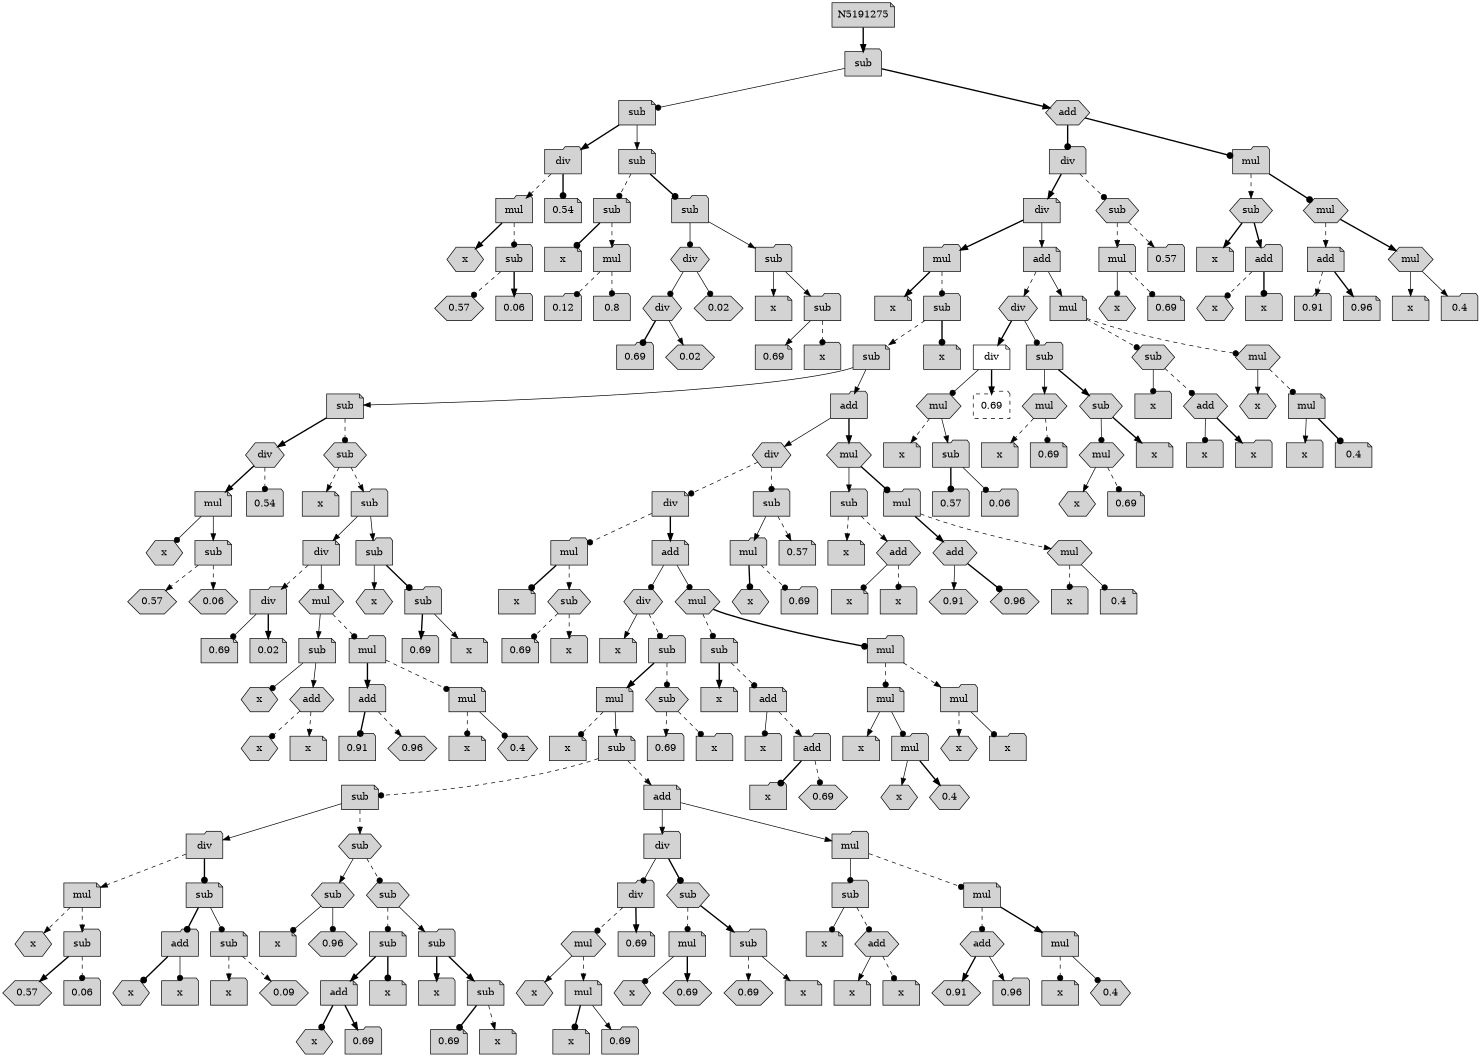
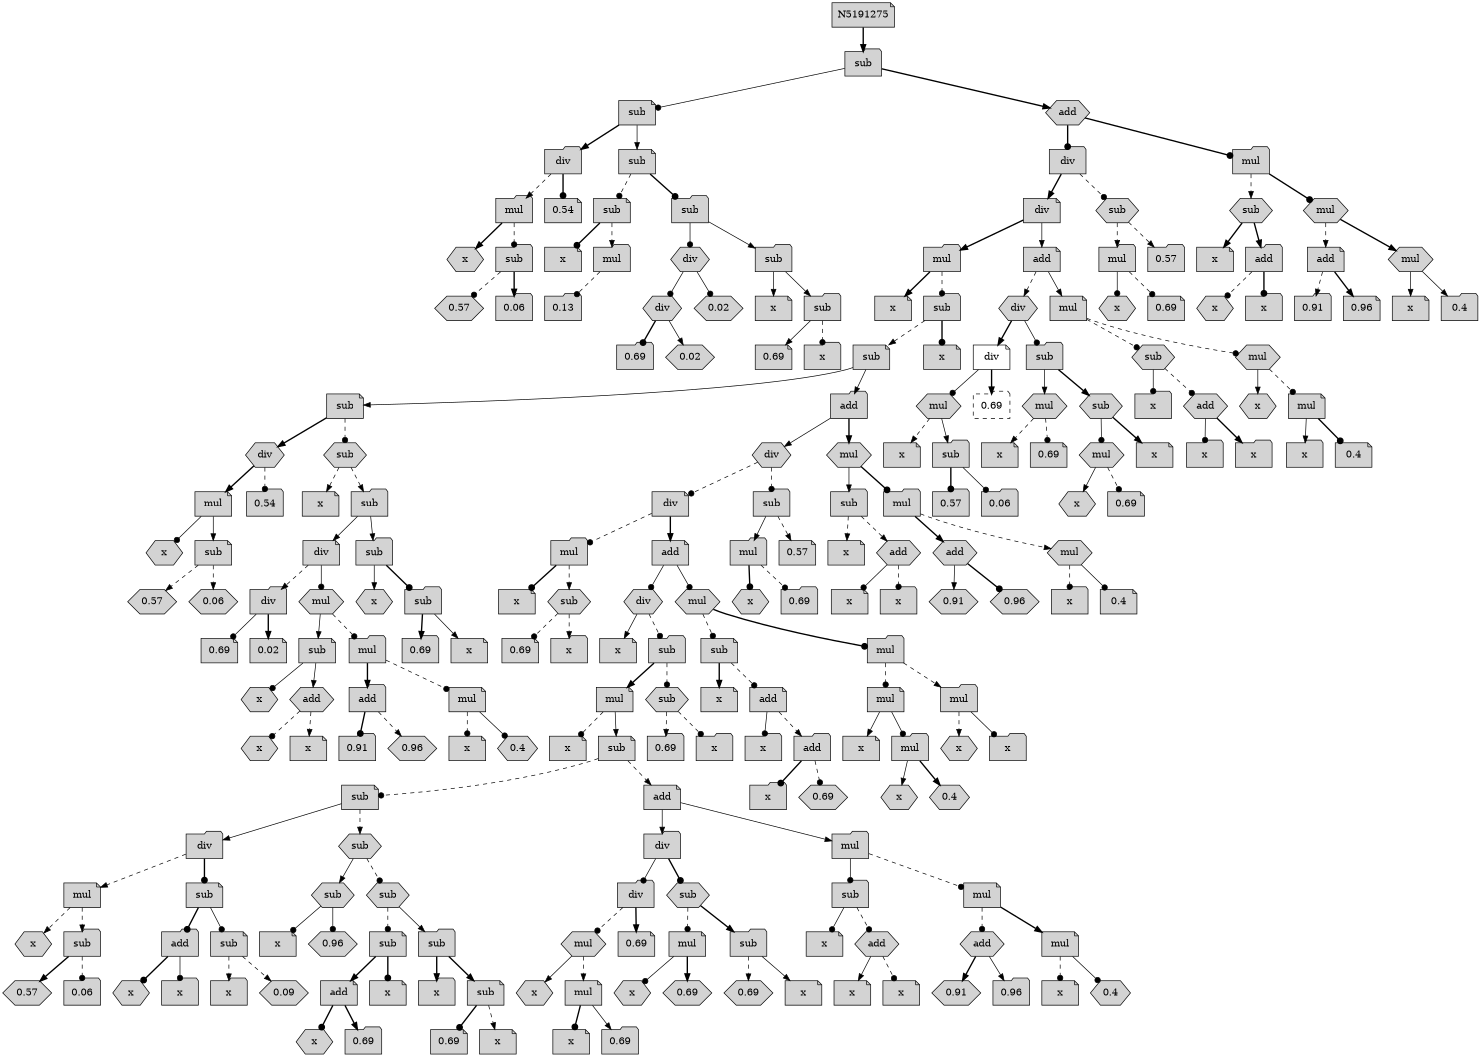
node "0.12": label "0.12" -> "0.13"
node "0.8": removed
